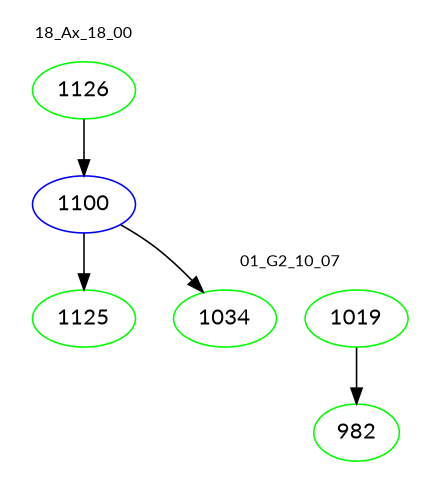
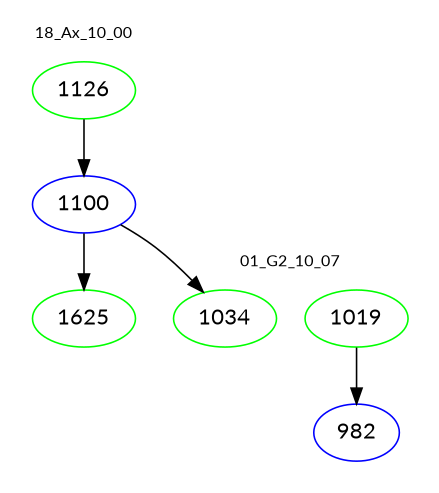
cluster "18_Ax_18_00": label "18_Ax_18_00" -> "18_Ax_10_00"
node "1125": label "1125" -> "1625"
node "982": color green -> blue
